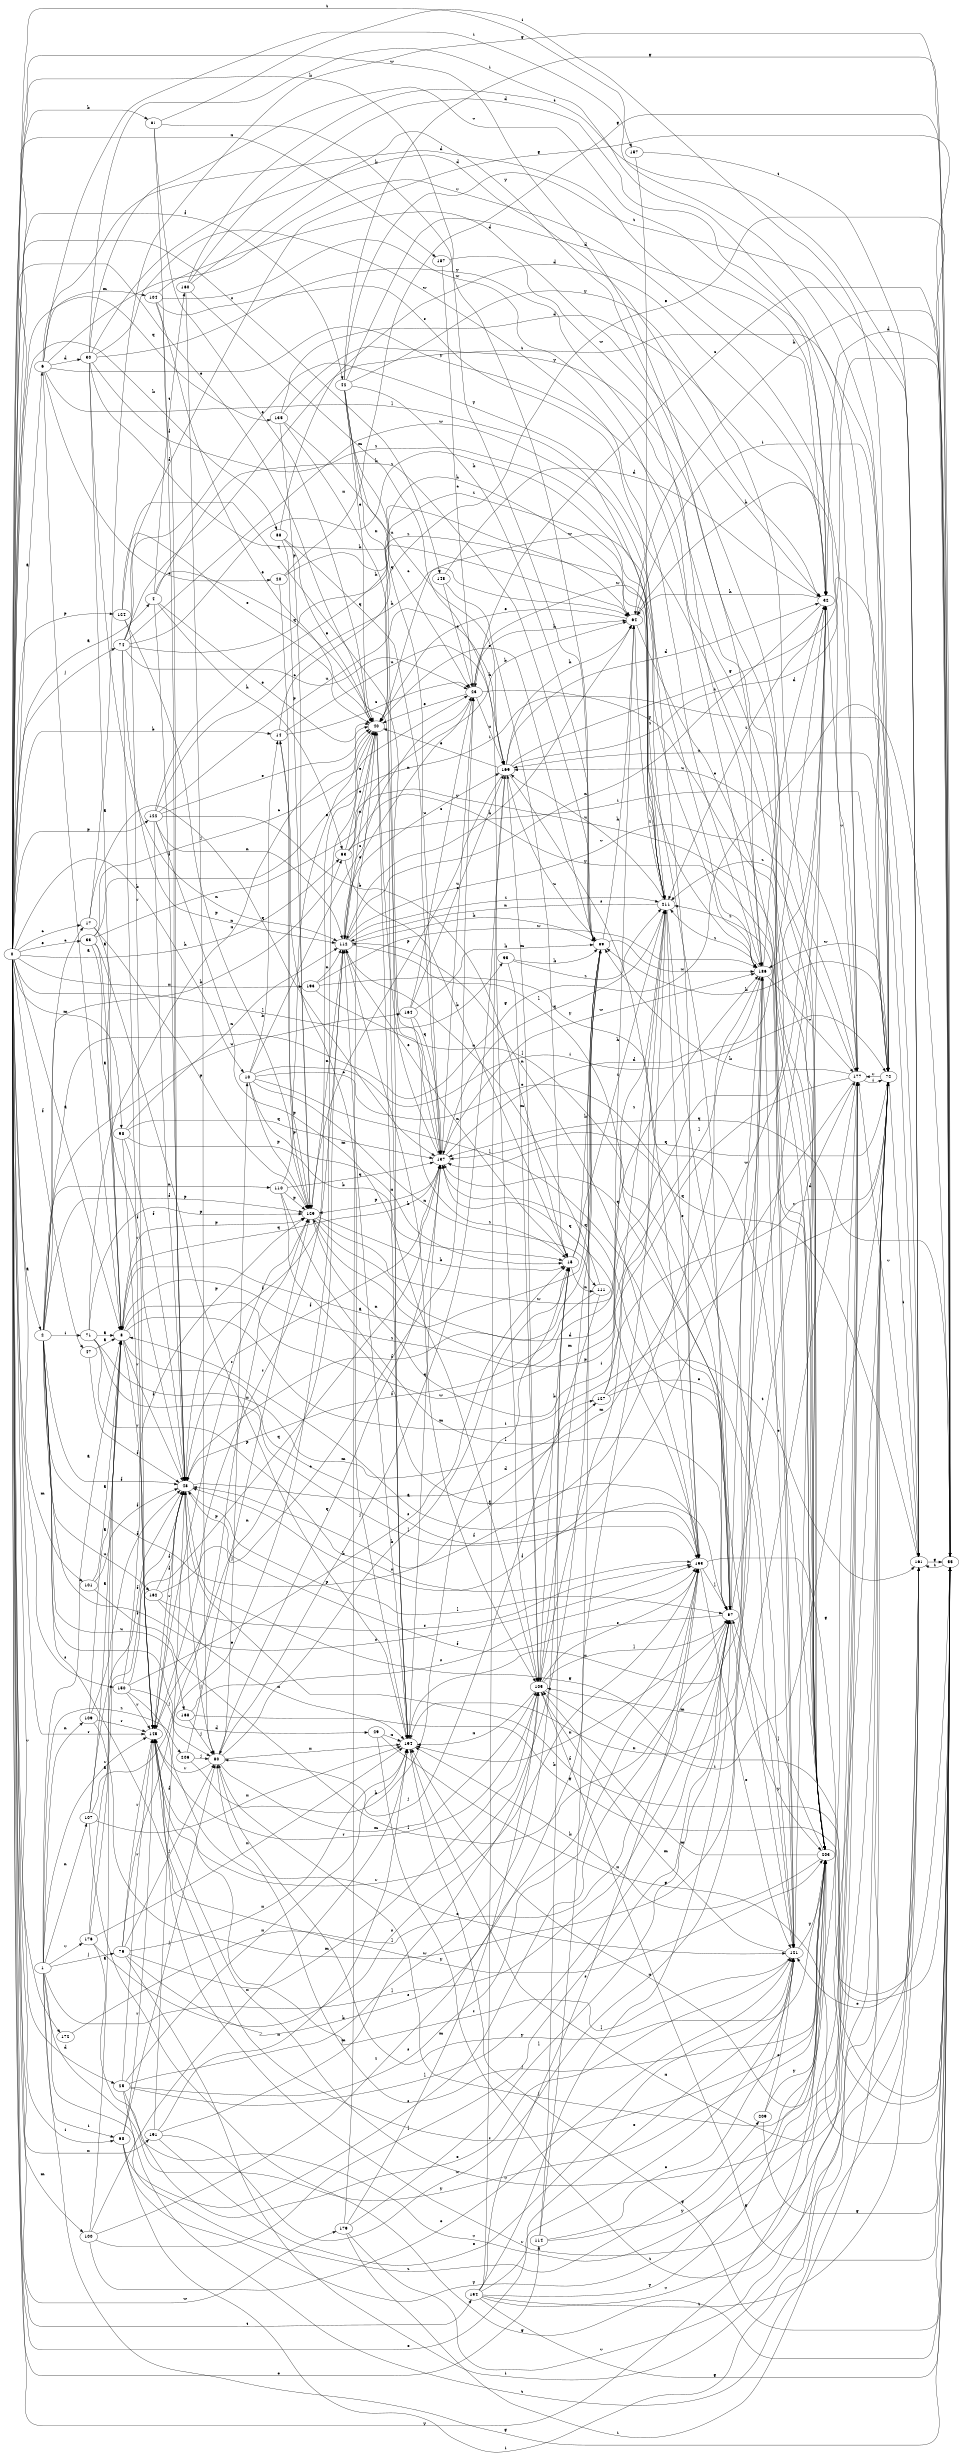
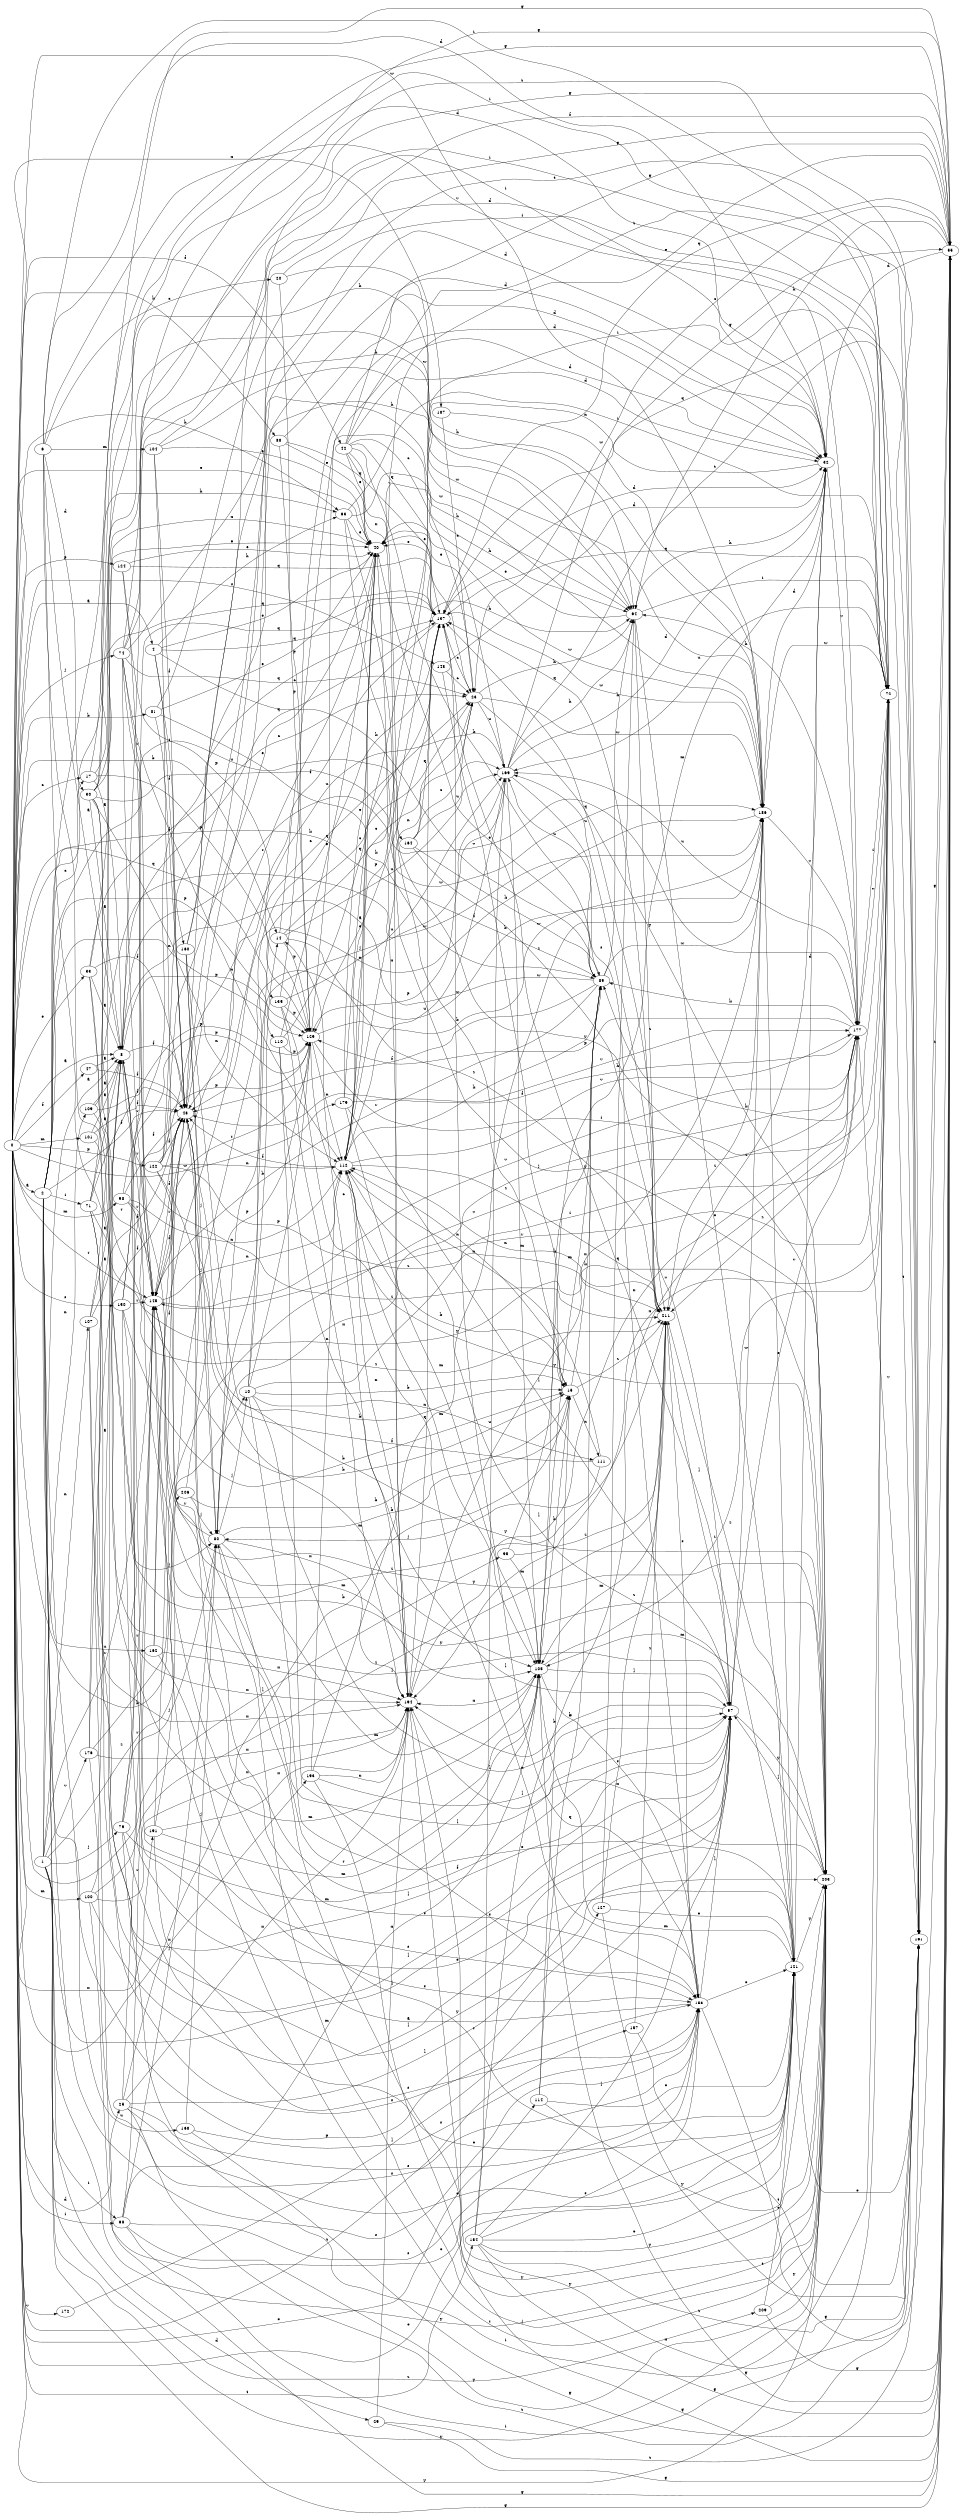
edge "14" -> "64": added, label "h"
edge "0" -> "6": removed, label "a"
edge "164" -> "15": now "164" -> "211"
edge "71" -> "127": now "71" -> "105"
edge "79" -> "194": now "193" -> "194"
edge "68" -> "105": added, label "m"
